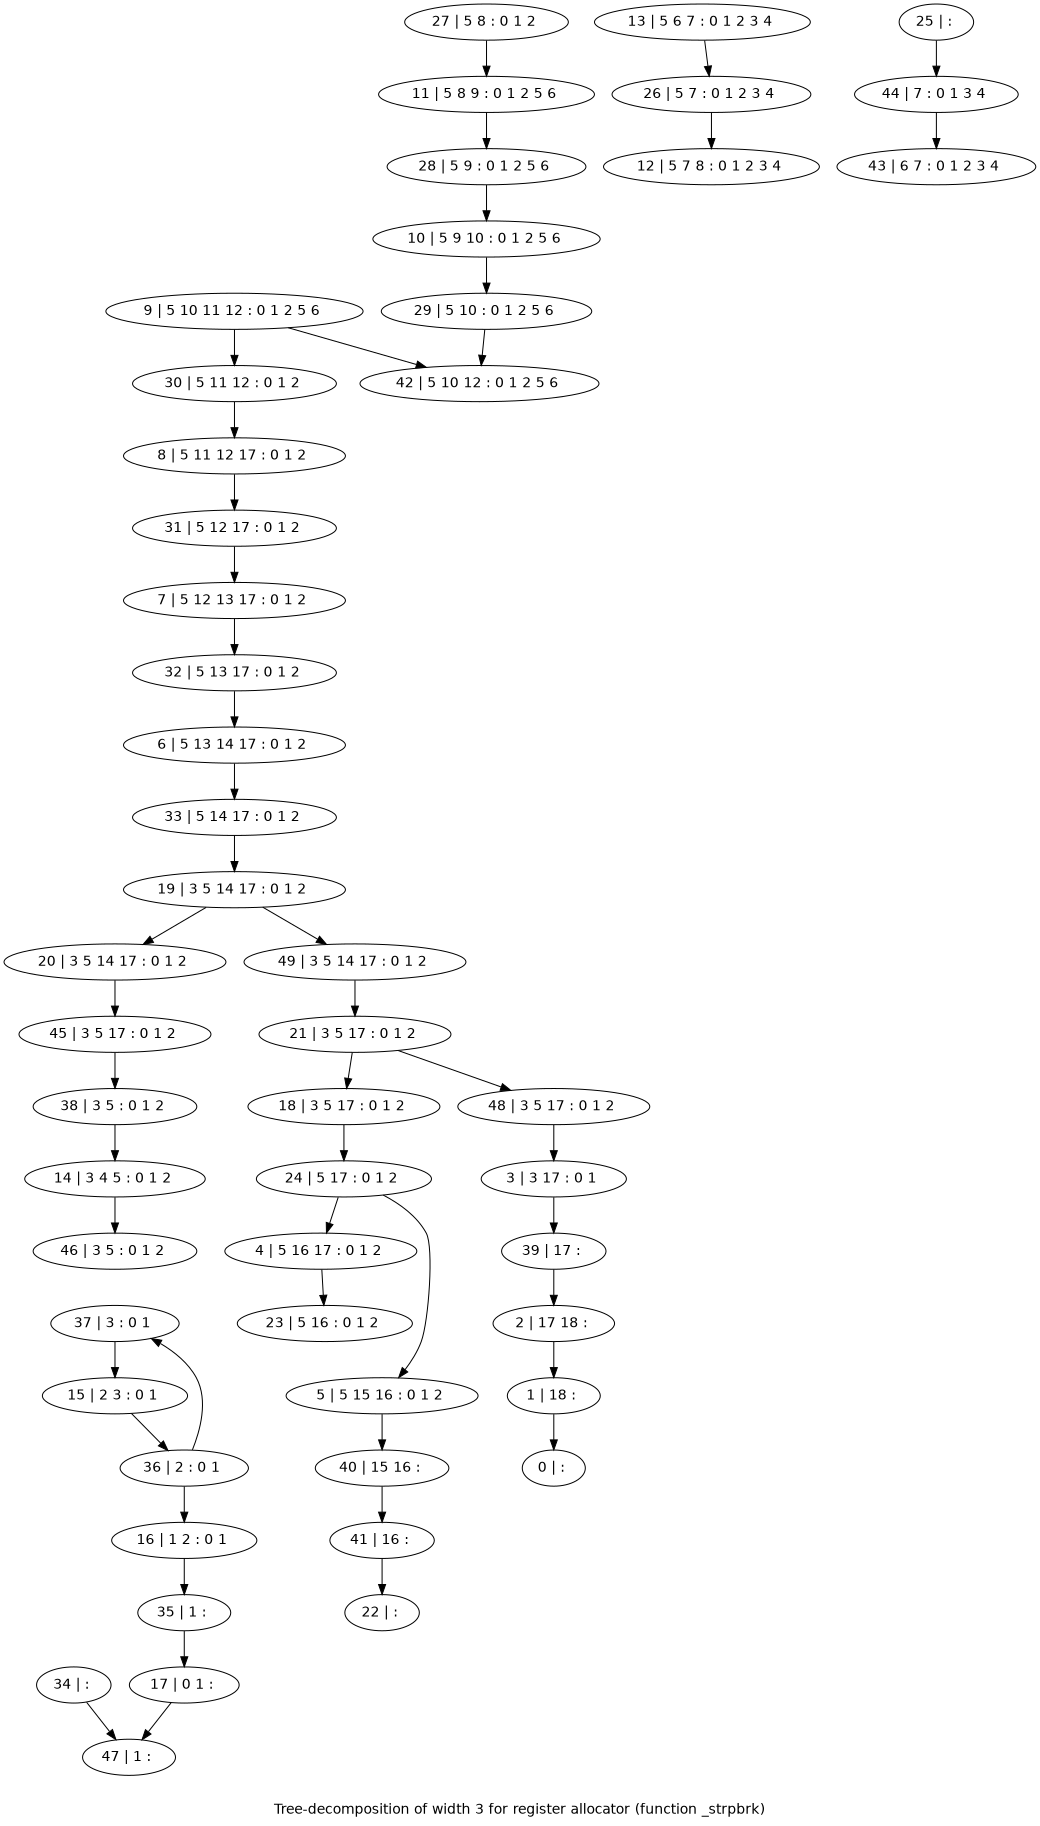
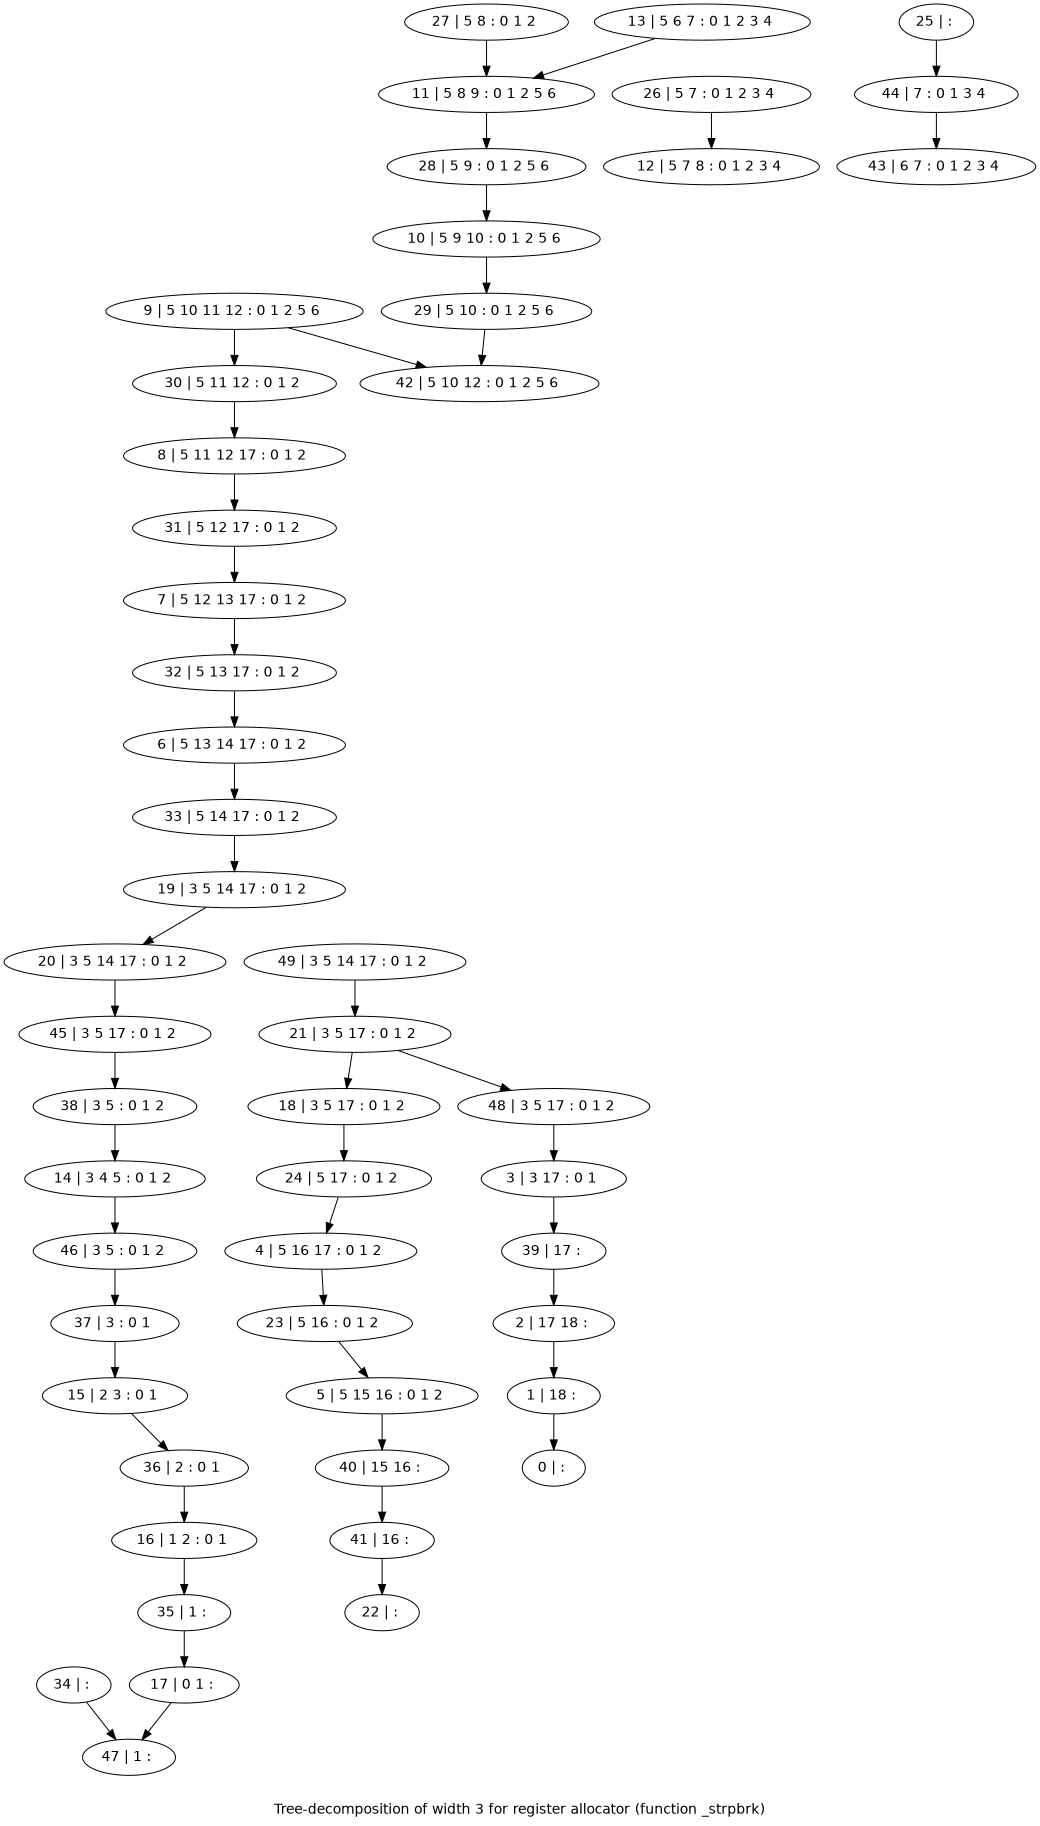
edge "13 | 5 6 7 : 0 1 2 3 4" -> "26 | 5 7 : 0 1 2 3 4": now "13 | 5 6 7 : 0 1 2 3 4" -> "11 | 5 8 9 : 0 1 2 5 6"
edge "19 | 3 5 14 17 : 0 1 2" -> "49 | 3 5 14 17 : 0 1 2": removed
edge "24 | 5 17 : 0 1 2" -> "5 | 5 15 16 : 0 1 2": now "23 | 5 16 : 0 1 2" -> "5 | 5 15 16 : 0 1 2"
edge "36 | 2 : 0 1" -> "37 | 3 : 0 1": now "46 | 3 5 : 0 1 2" -> "37 | 3 : 0 1"
